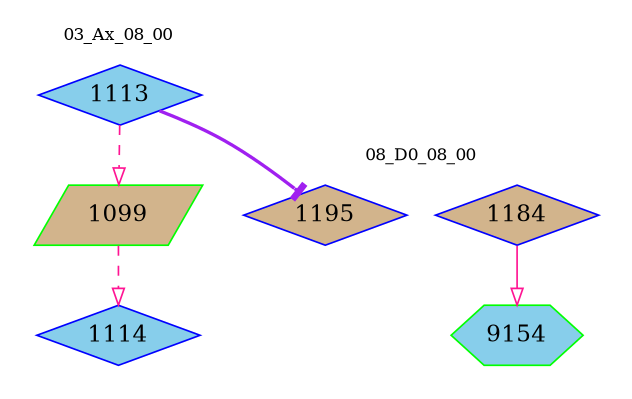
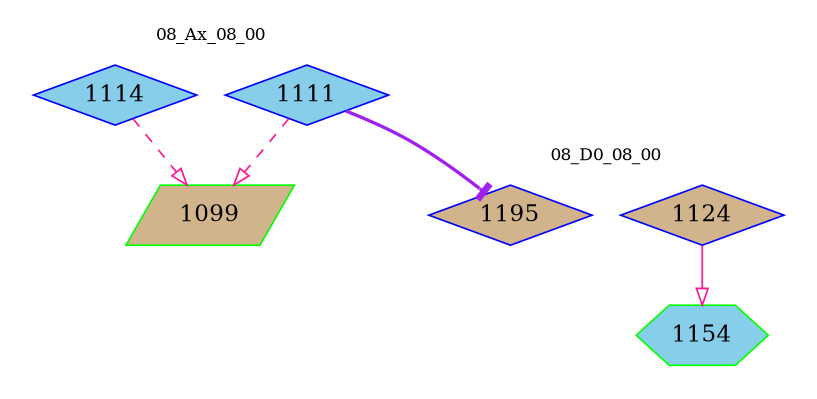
cluster "03_Ax_08_00": label "03_Ax_08_00" -> "08_Ax_08_00"
node "1113": label "1113" -> "1111"
node "1184": label "1184" -> "1124"
edge "1099" -> "1114": reversed
node "9154": label "9154" -> "1154"
